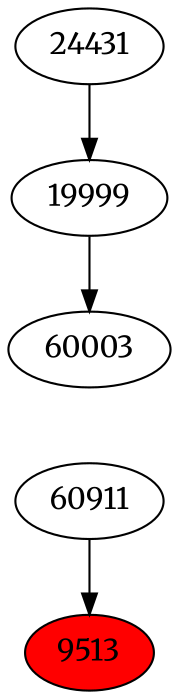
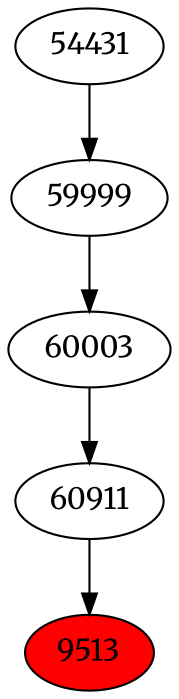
node "24431": label "24431" -> "54431"
node "19999": label "19999" -> "59999"
edge "60003" -> "60911": added
